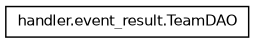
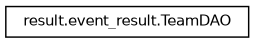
node "handler.event_result.TeamDAO": label "handler.event_result.TeamDAO" -> "result.event_result.TeamDAO"
